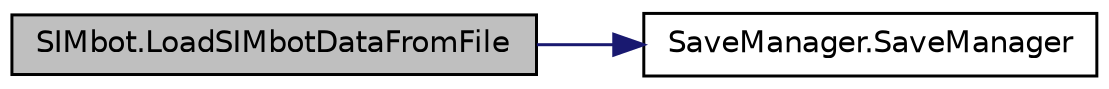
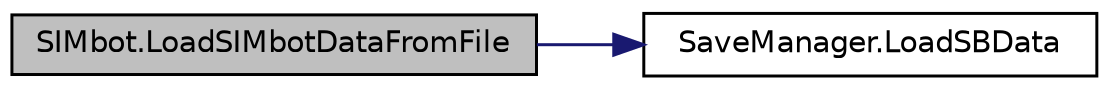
node "SaveManager.SaveManager": label "SaveManager.SaveManager" -> "SaveManager.LoadSBData"
